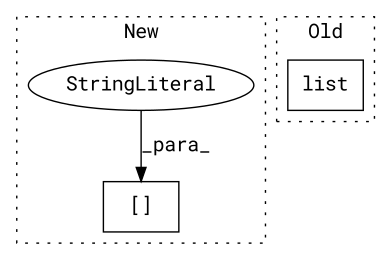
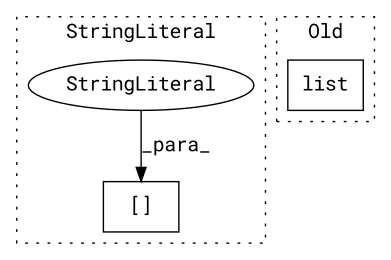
cluster "New": label "New" -> "StringLiteral"
